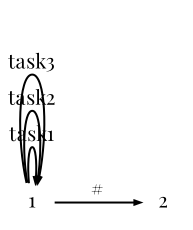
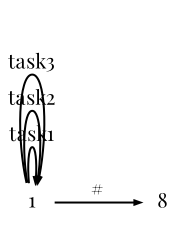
node "2": label "2" -> "8"
